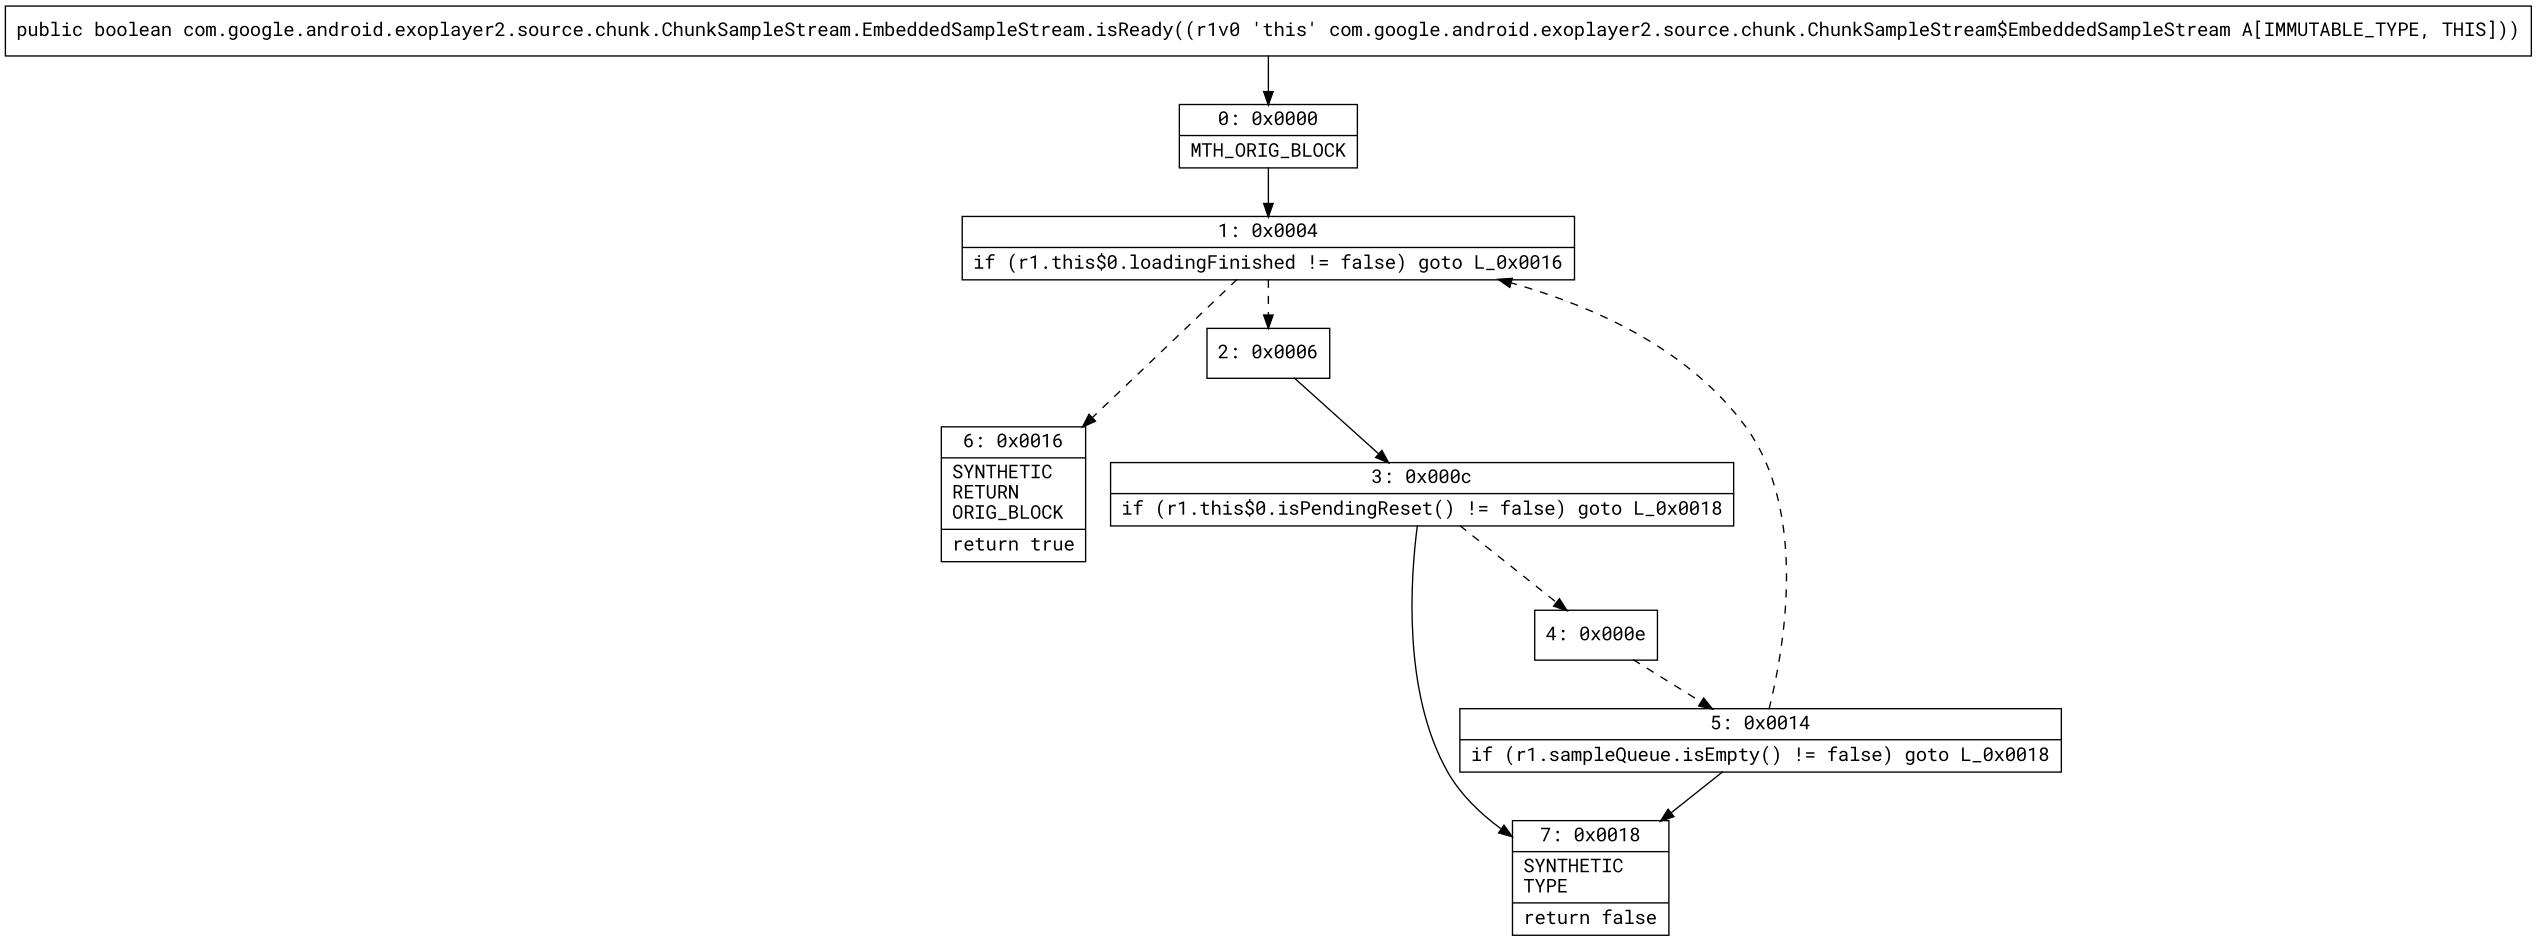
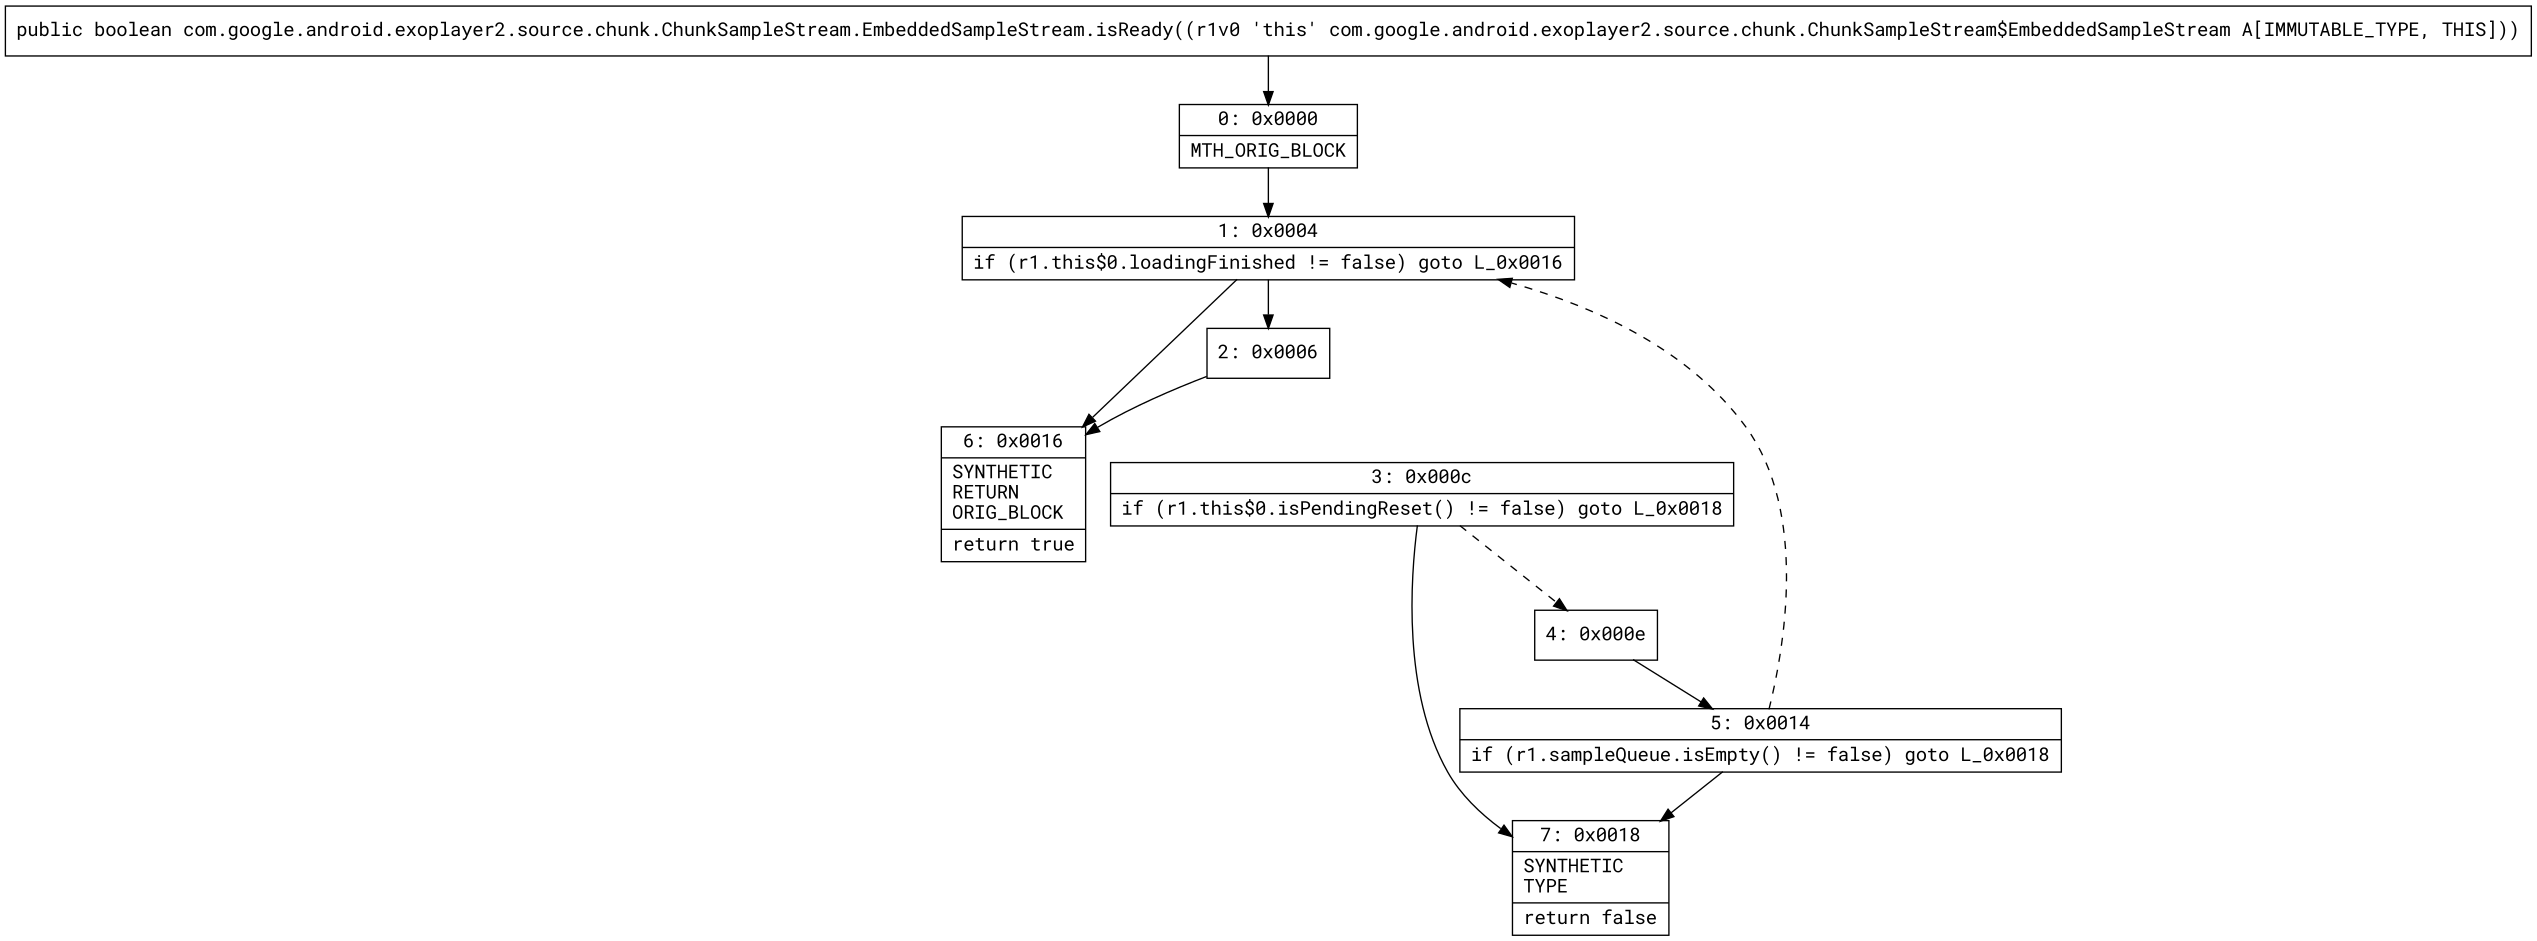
edge "1: 0x0004" -> "2: 0x0006": style dashed -> solid
edge "1: 0x0004" -> "6: 0x0016": style dashed -> solid
edge "2: 0x0006" -> "3: 0x000c": now "2: 0x0006" -> "6: 0x0016"
edge "4: 0x000e" -> "5: 0x0014": style dashed -> solid
